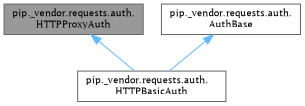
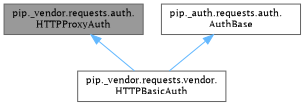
node "pip._vendor.requests.auth. AuthBase": label "pip._vendor.requests.auth. AuthBase" -> "pip._auth.requests.auth. AuthBase"
node "pip._vendor.requests.auth. HTTPBasicAuth": label "pip._vendor.requests.auth. HTTPBasicAuth" -> "pip._vendor.requests.vendor. HTTPBasicAuth"
